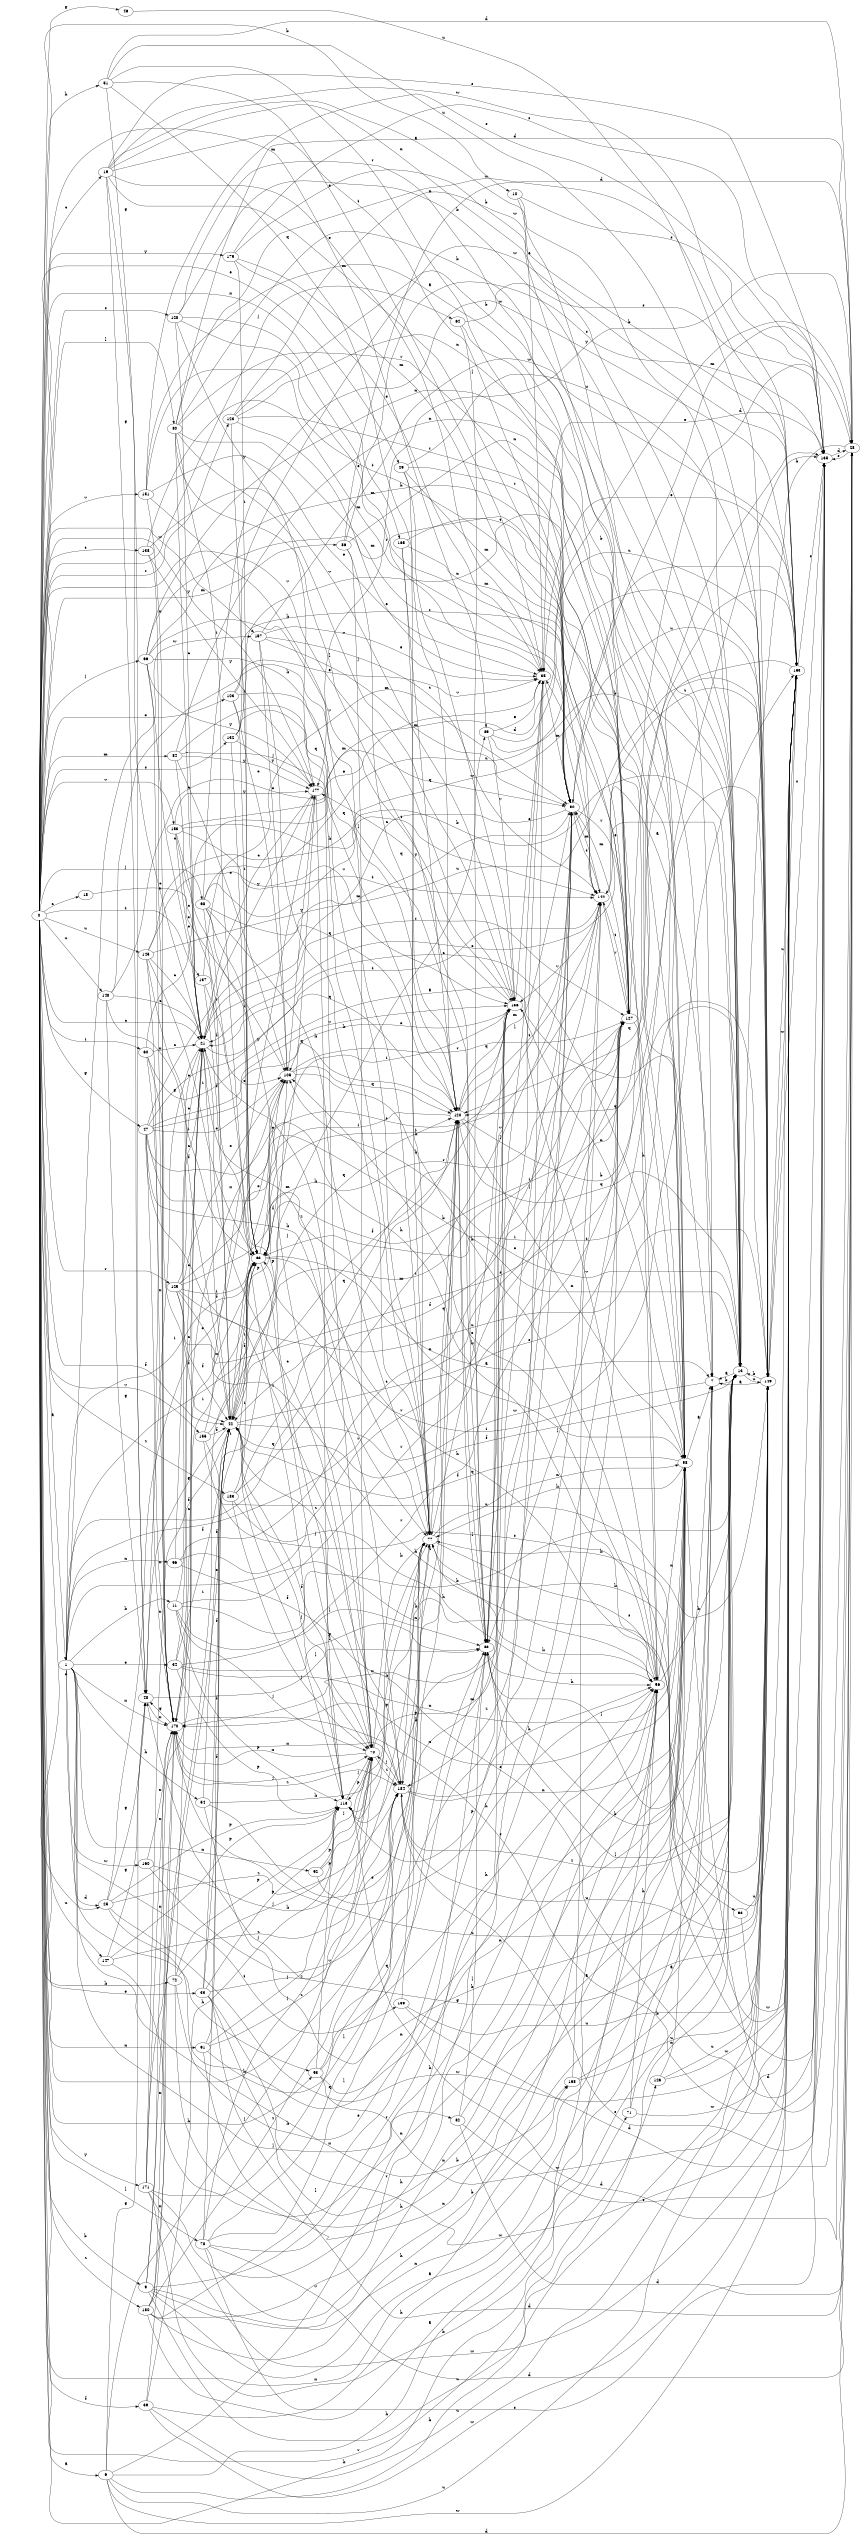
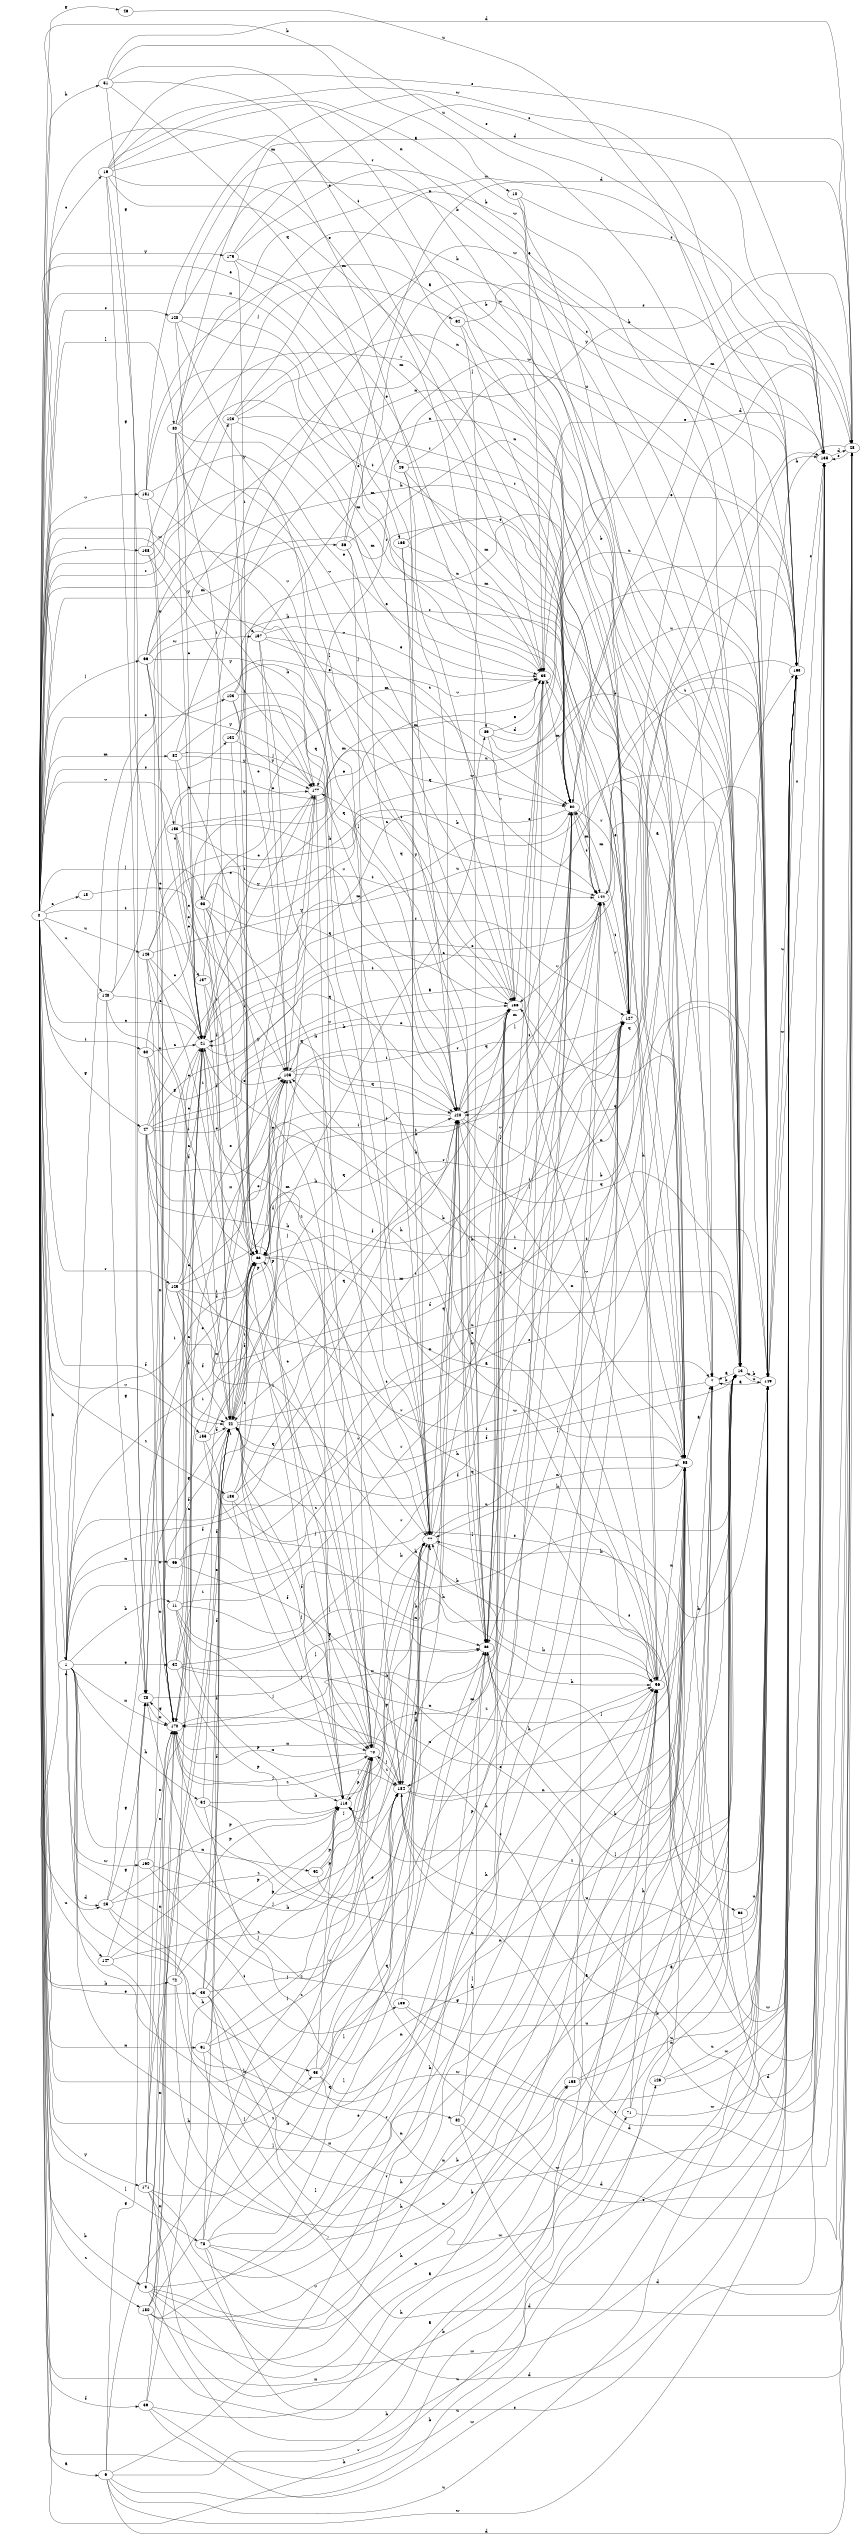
edge "163" -> "77": removed, label "k"
